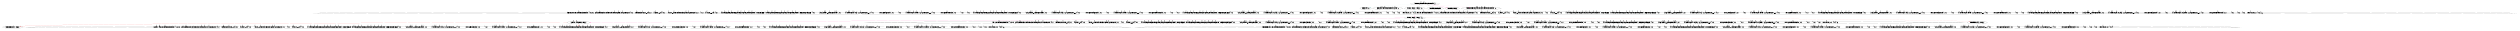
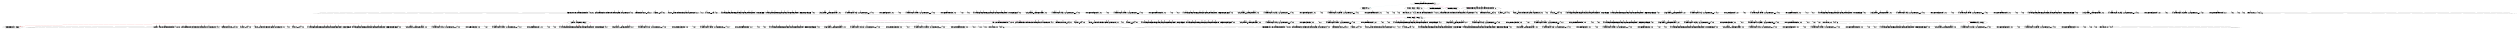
node "(PARAM,final XPathFunctionResolver parent)": removed
